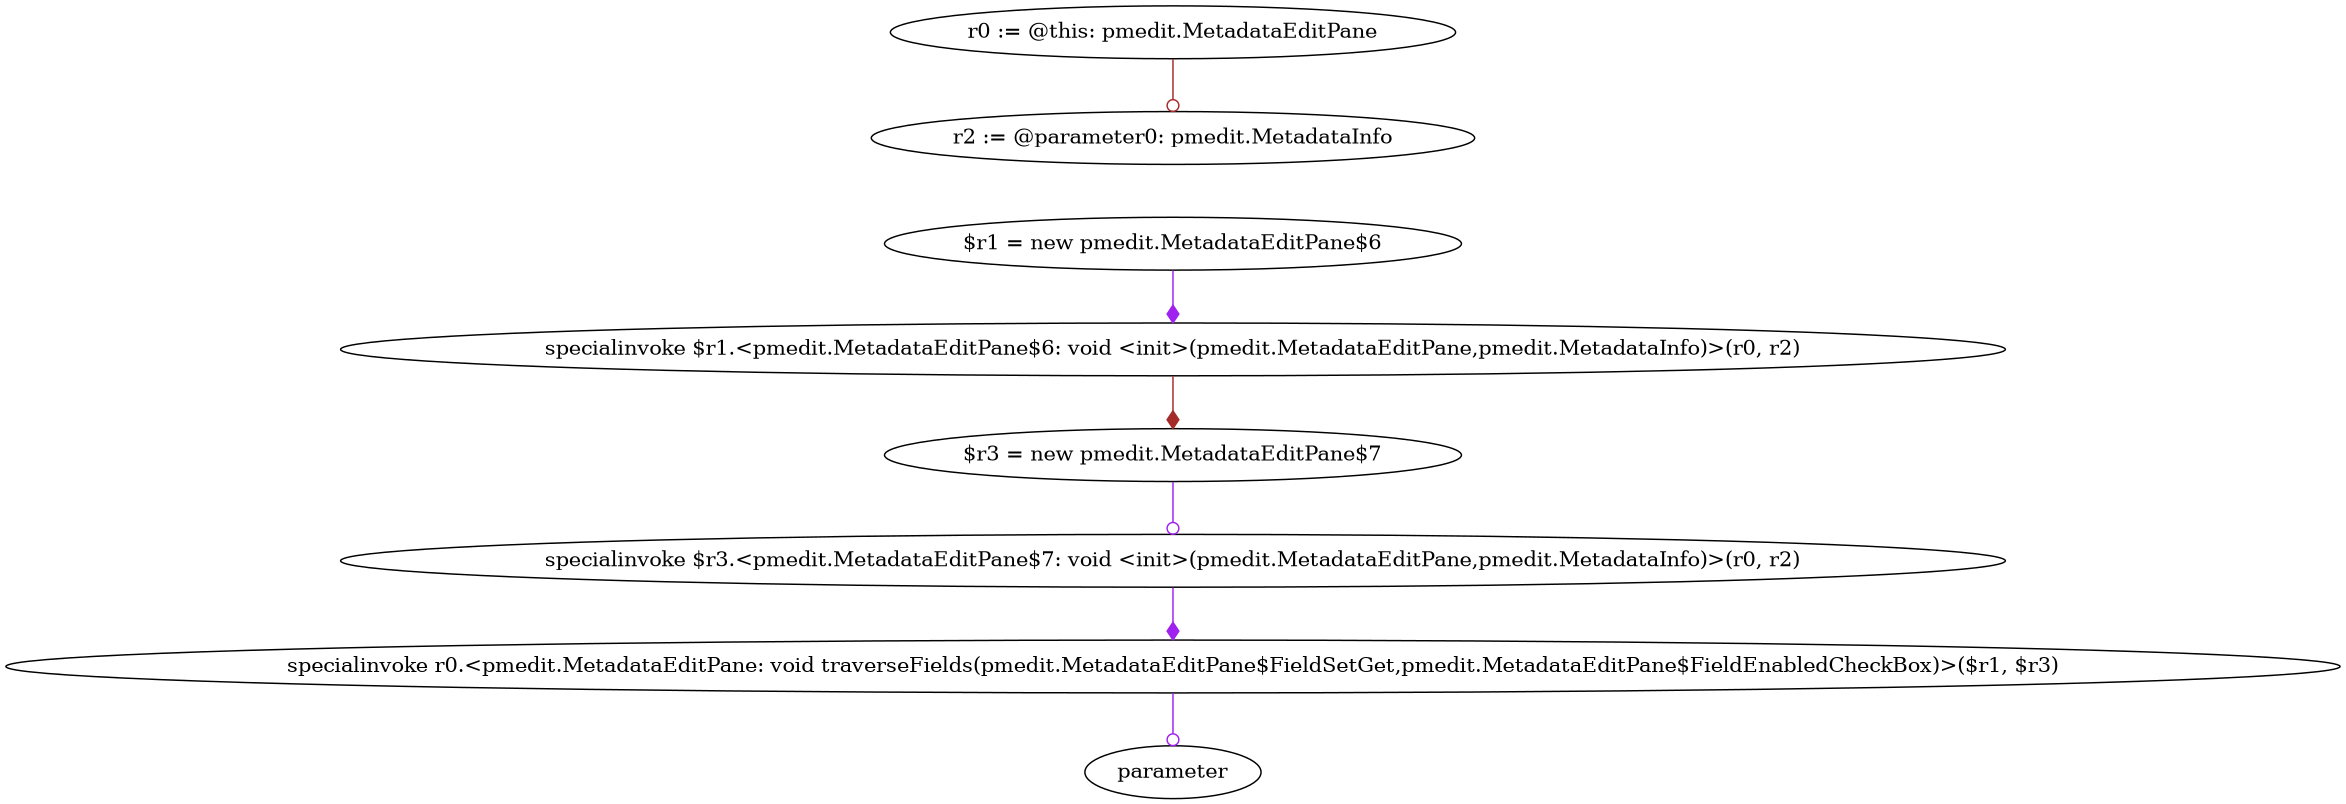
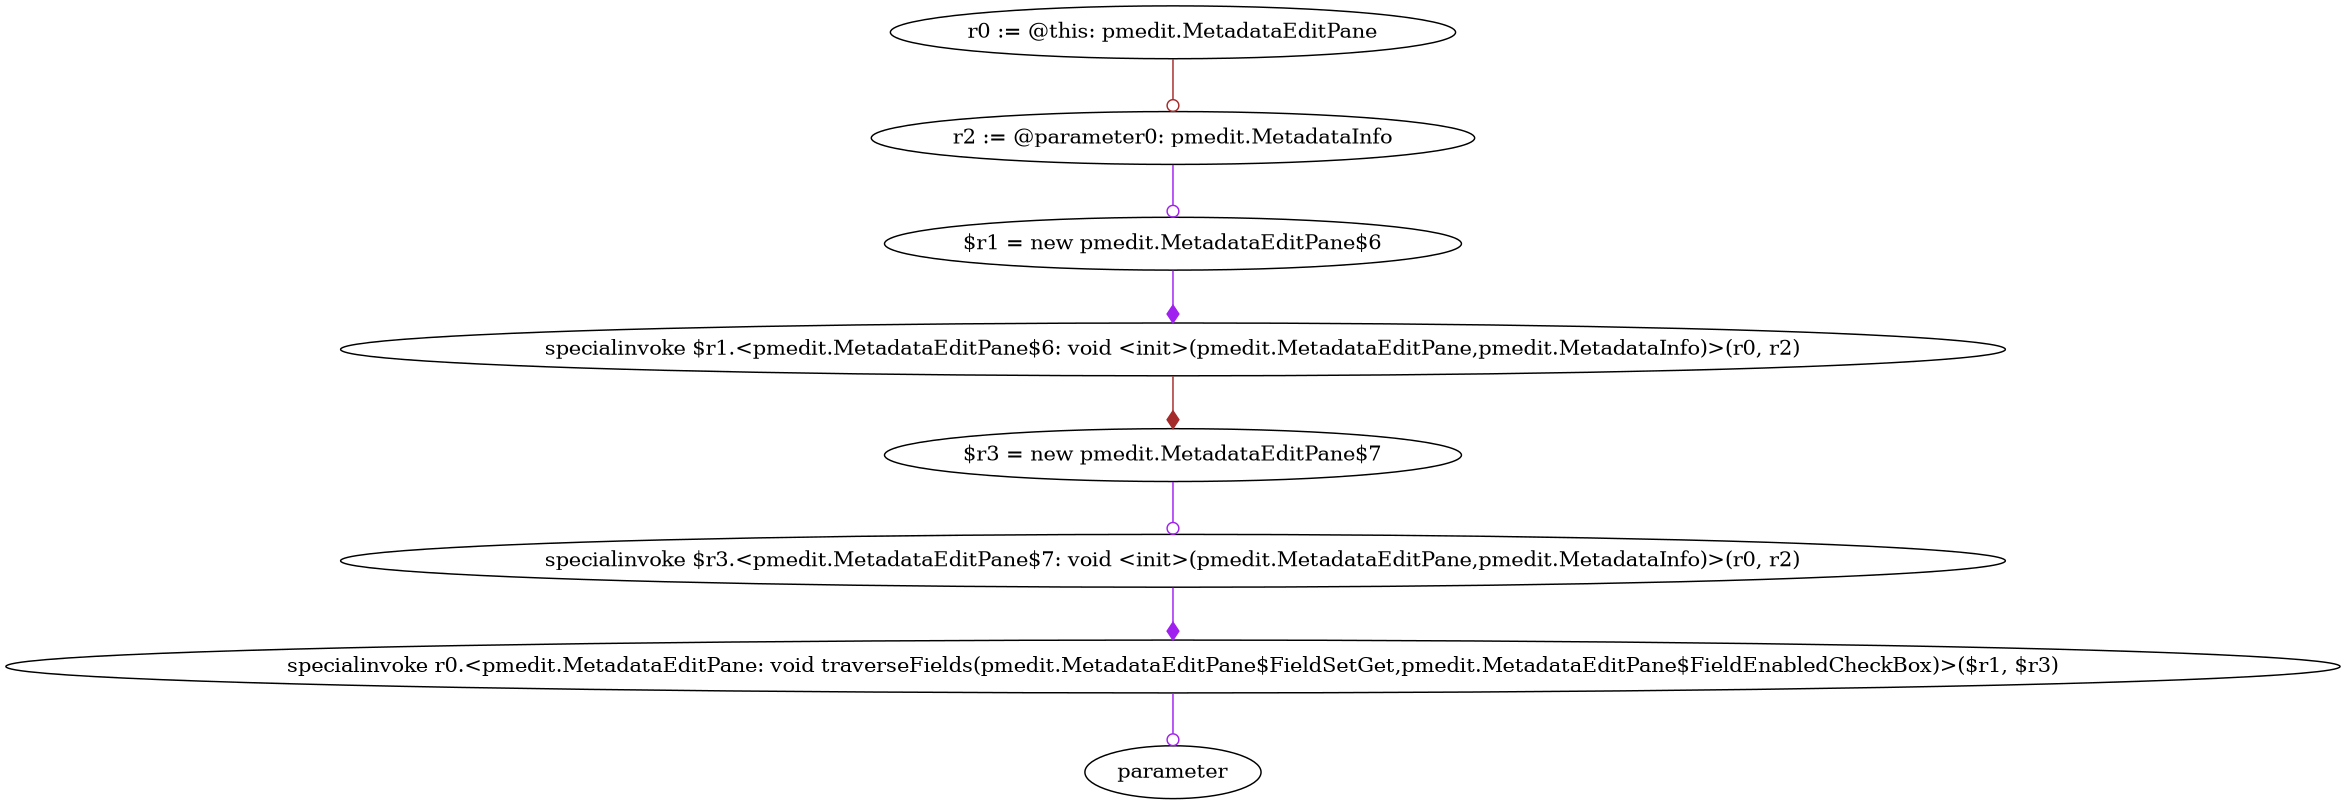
edge "r2 := @parameter0: pmedit.MetadataInfo" -> "$r1 = new pmedit.MetadataEditPane$6": added
